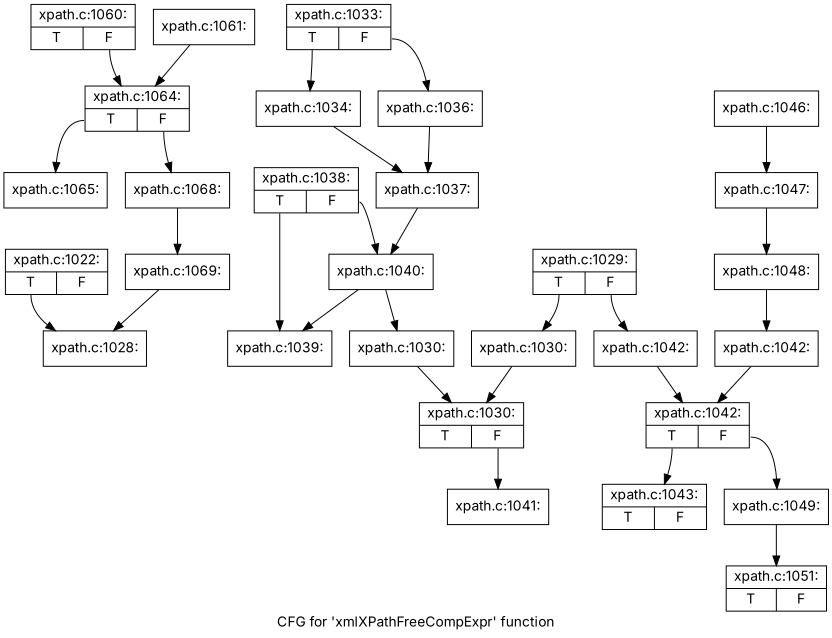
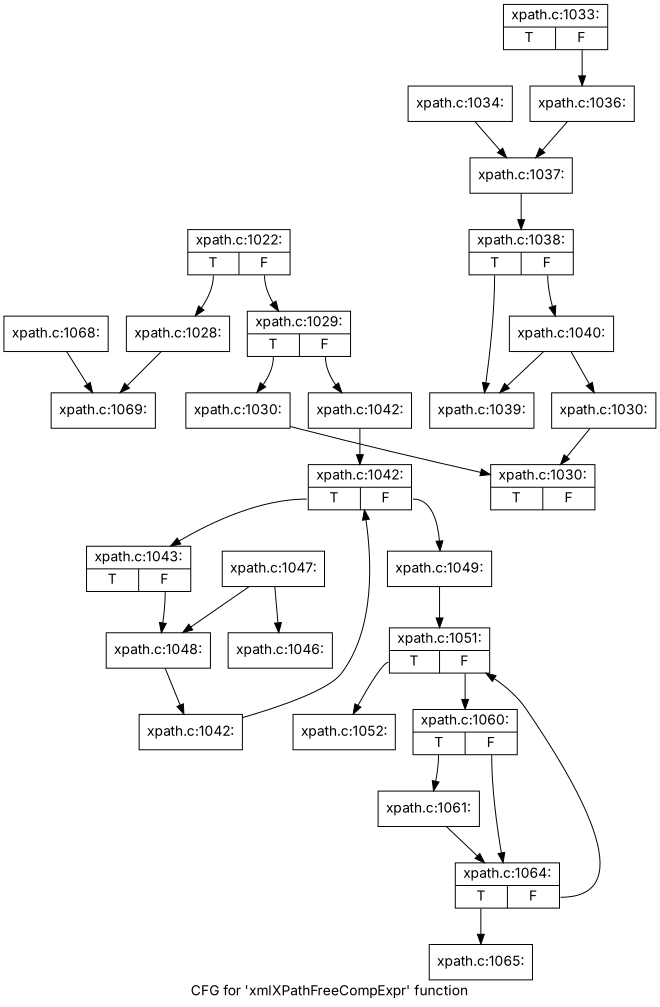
edge "xpath.c:1033:" -> "xpath.c:1034:": removed
edge "xpath.c:1046:" -> "xpath.c:1047:": reversed
edge "xpath.c:1064:" -> "xpath.c:1068:": now "xpath.c:1064:" -> "xpath.c:1051:"
edge "xpath.c:1037:" -> "xpath.c:1040:": now "xpath.c:1037:" -> "xpath.c:1038:"
edge "xpath.c:1022:" -> "xpath.c:1029:": added
edge "xpath.c:1069:" -> "xpath.c:1028:": reversed
node "xpath.c:1041:": removed
edge "xpath.c:1043:" -> "xpath.c:1048:": added
edge "xpath.c:1051:" -> "xpath.c:1060:": added
node "xpath.c:1052:": added
edge "xpath.c:1060:" -> "xpath.c:1061:": added
